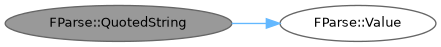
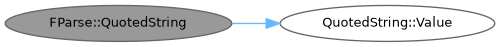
node "FParse::Value": label "FParse::Value" -> "QuotedString::Value"
